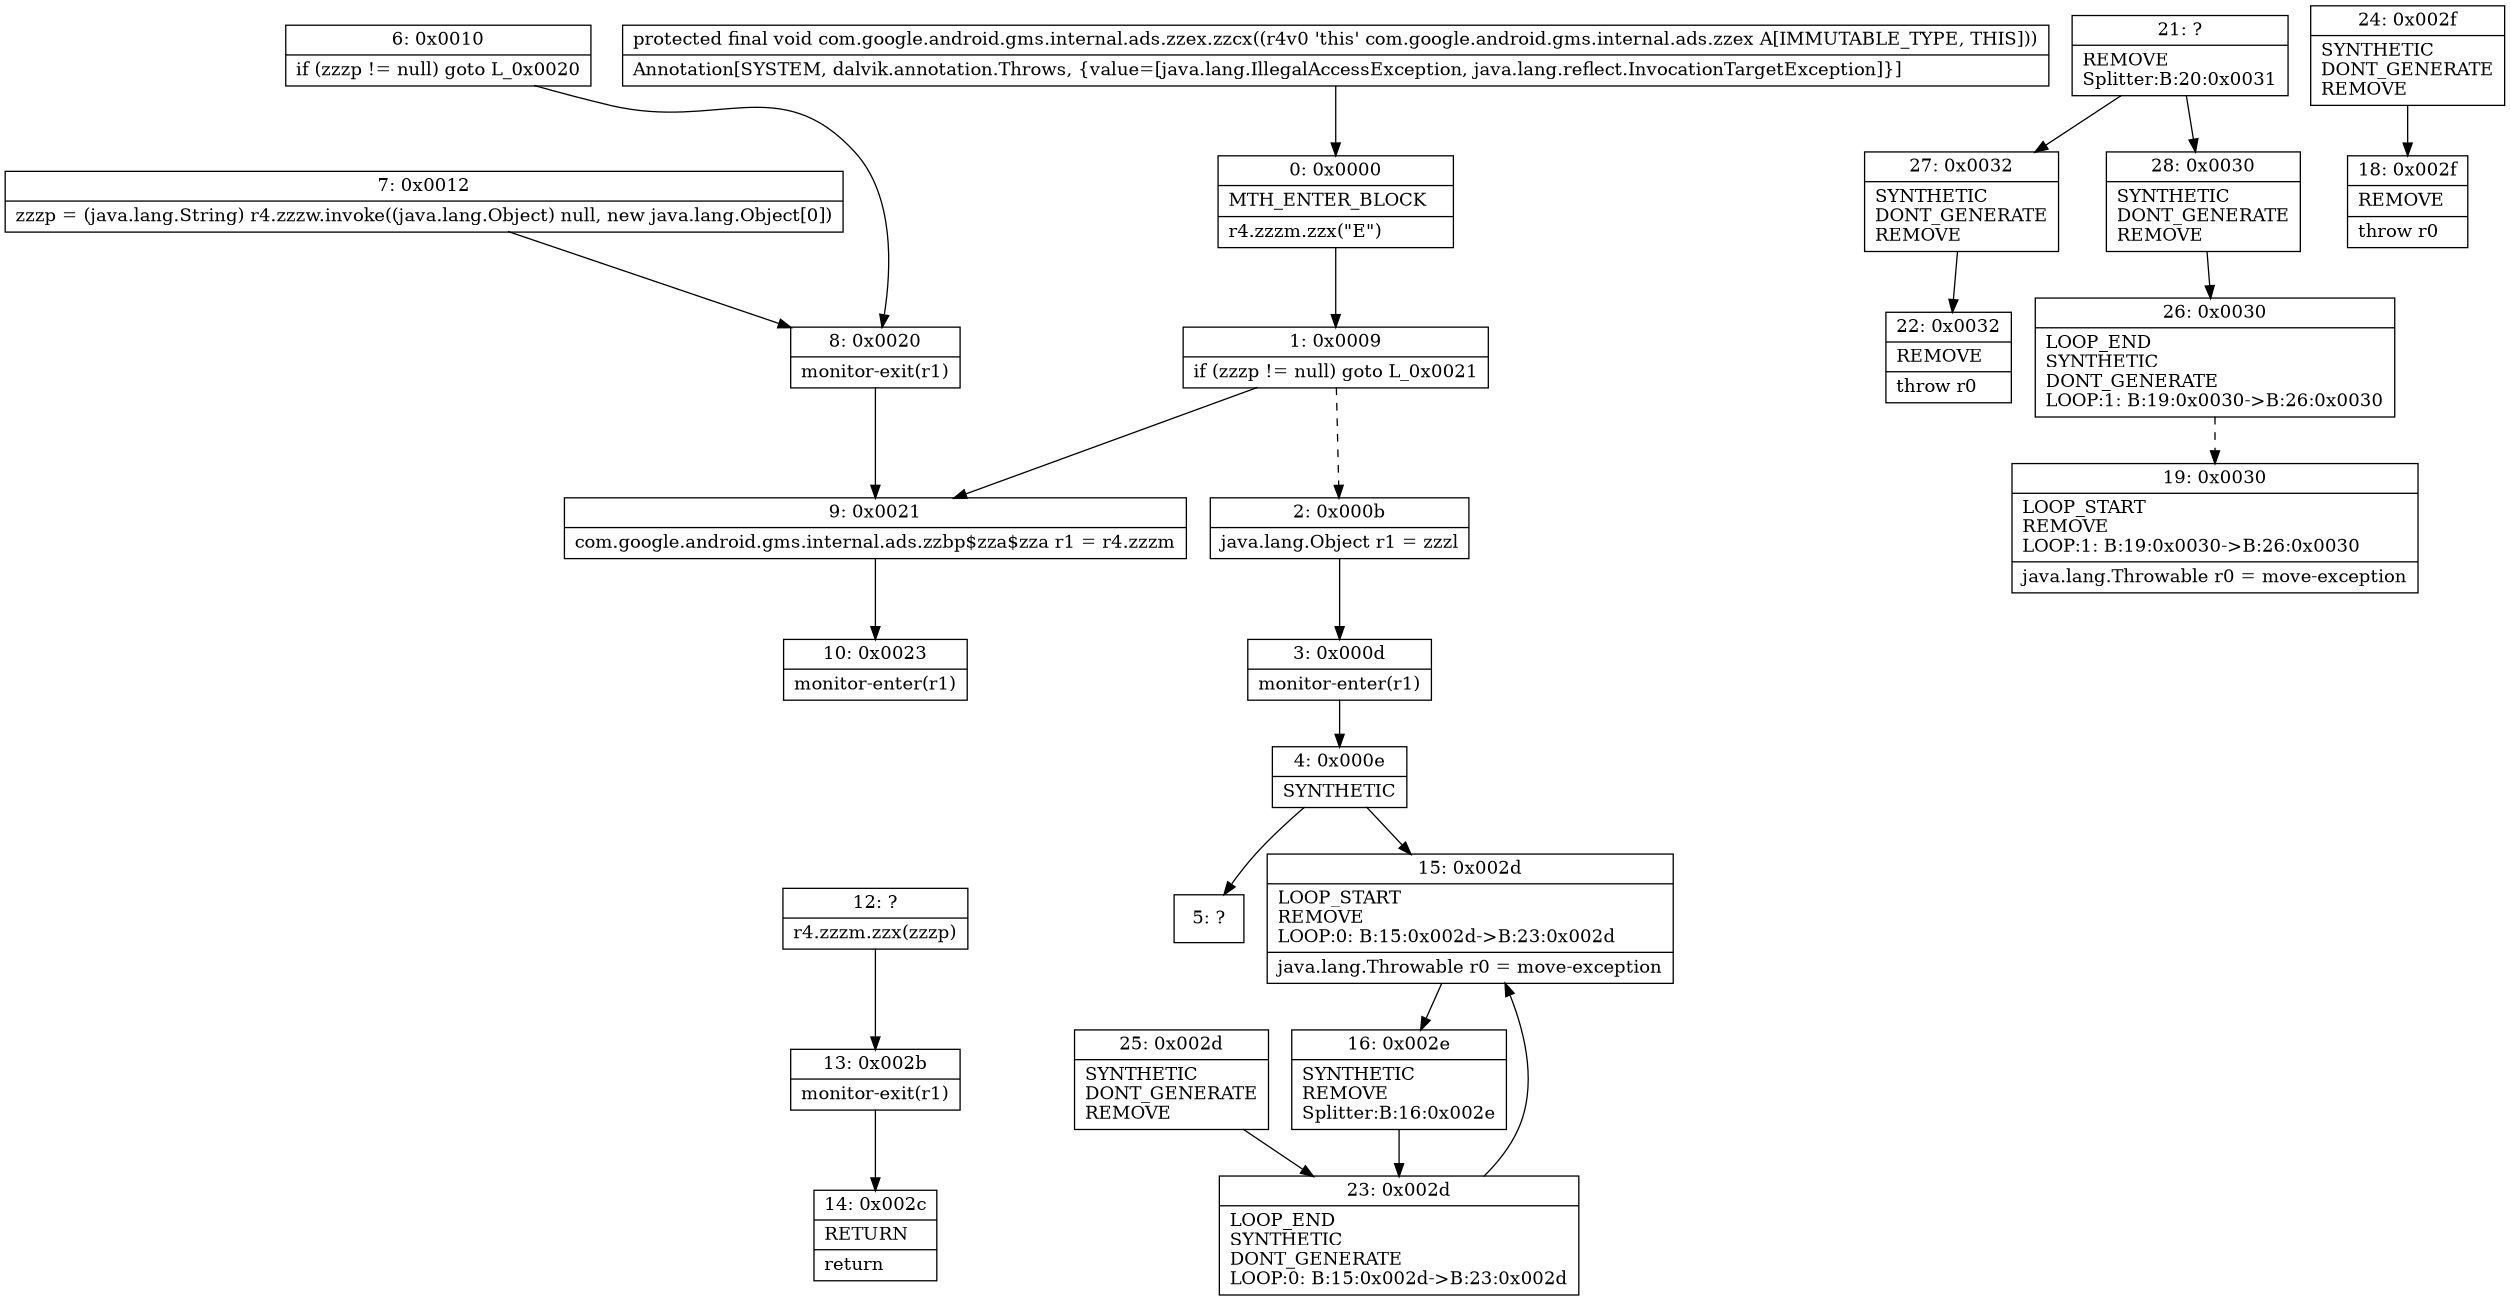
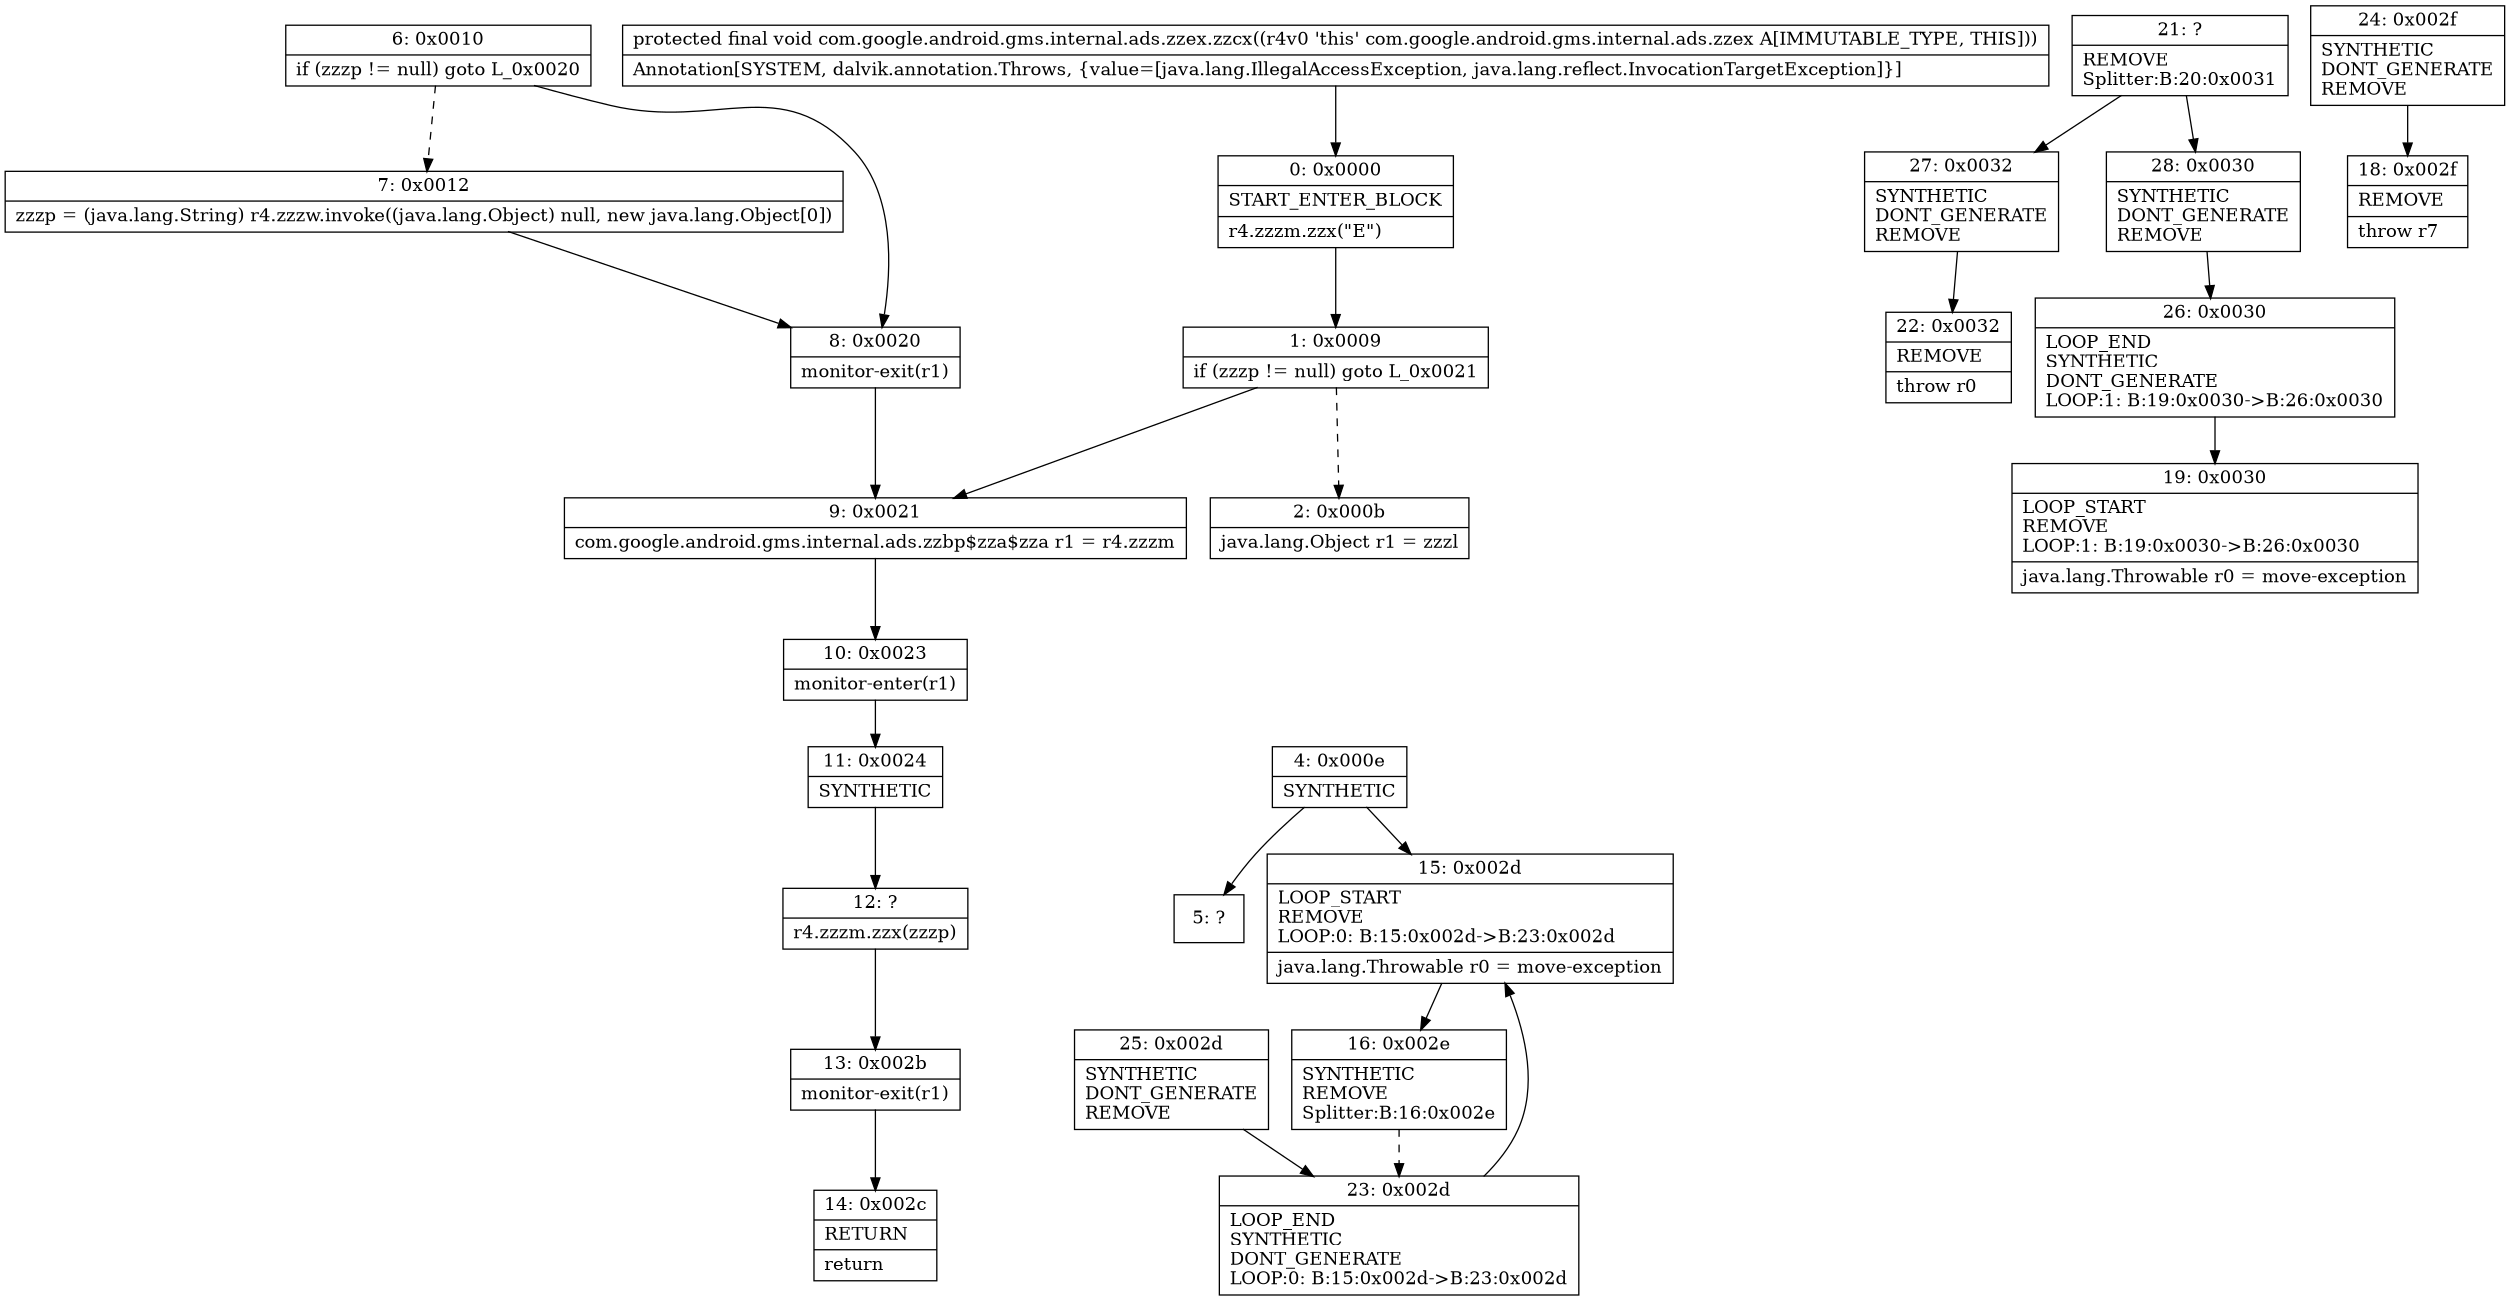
edge "6: 0x0010" -> "7: 0x0012": added
node "0: 0x0000": text "MTH_ENTER_BLOCK" -> "START_ENTER_BLOCK"
node "18: 0x002f": text "throw r0" -> "throw r7"
edge "26: 0x0030" -> "19: 0x0030": style dashed -> solid
node "3: 0x000d": removed
node "11: 0x0024": added
edge "16: 0x002e" -> "23: 0x002d": style solid -> dashed
